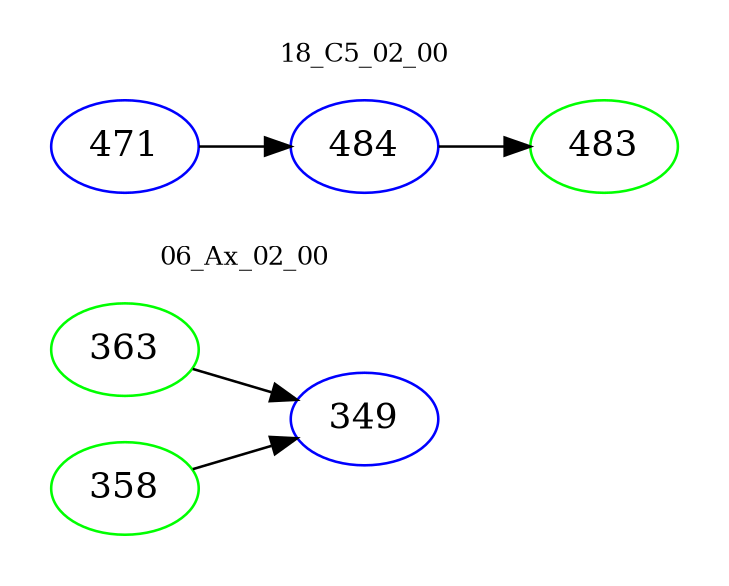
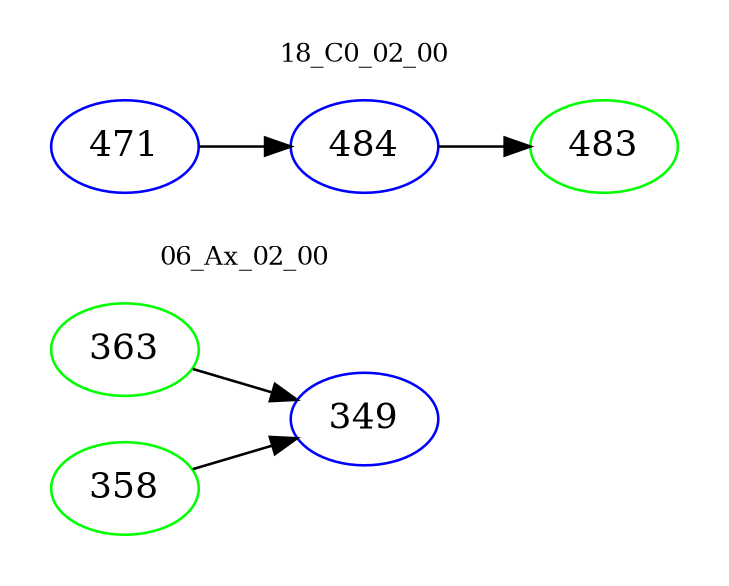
cluster "18_C5_02_00": label "18_C5_02_00" -> "18_C0_02_00"
